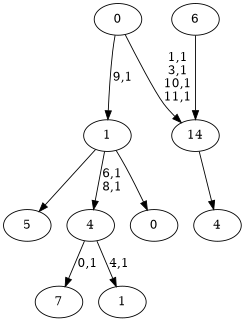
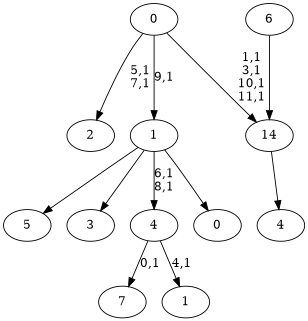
node "2": added
node "3": added
